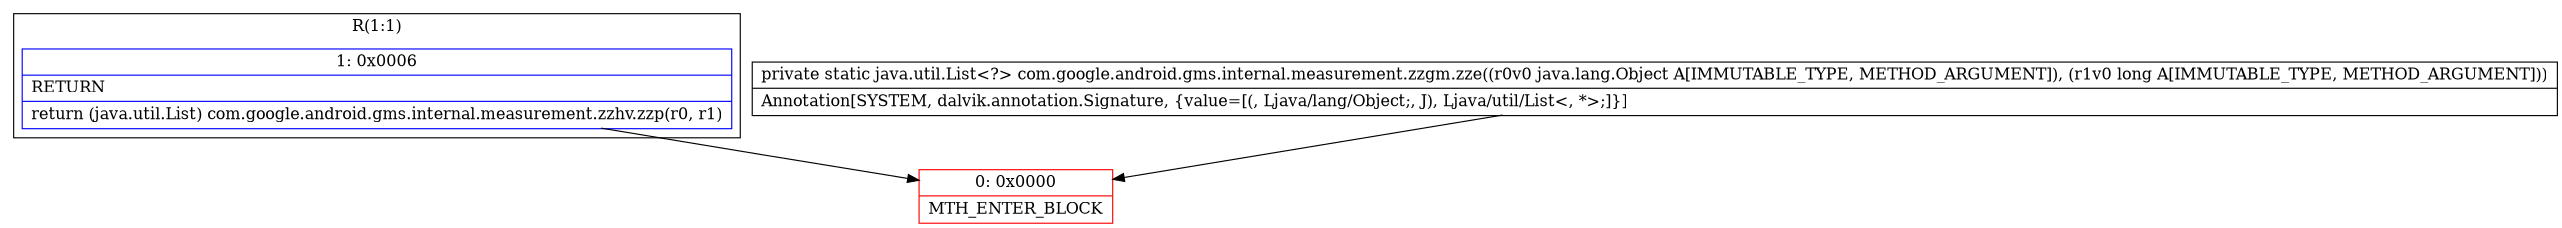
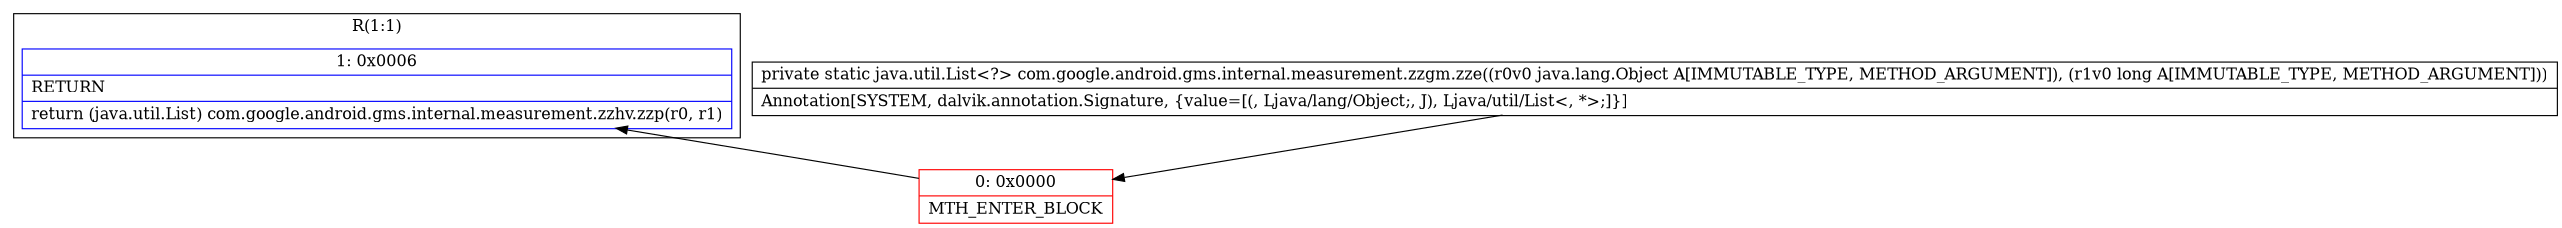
edge "1: 0x0006" -> "0: 0x0000": reversed
